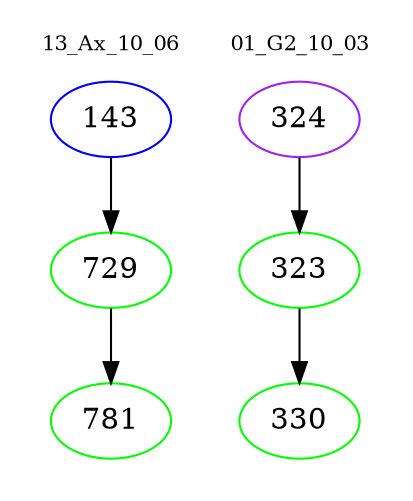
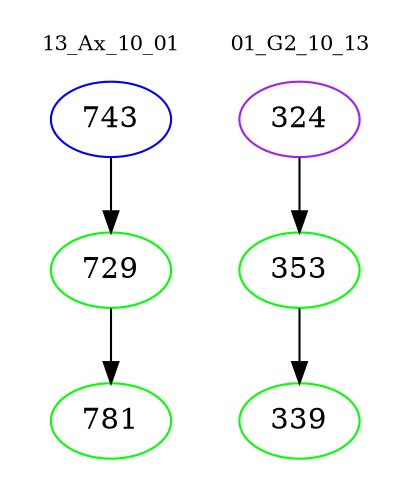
cluster "13_Ax_10_06": label "13_Ax_10_06" -> "13_Ax_10_01"
cluster "01_G2_10_03": label "01_G2_10_03" -> "01_G2_10_13"
node "143": label "143" -> "743"
node "323": label "323" -> "353"
node "330": label "330" -> "339"
